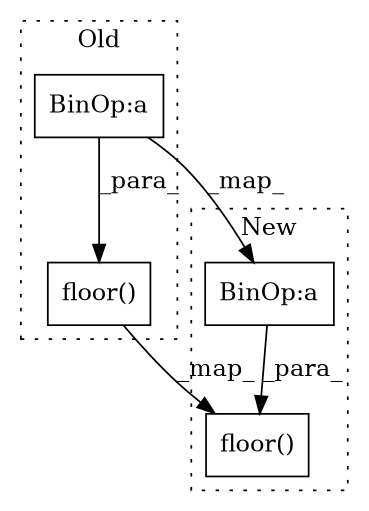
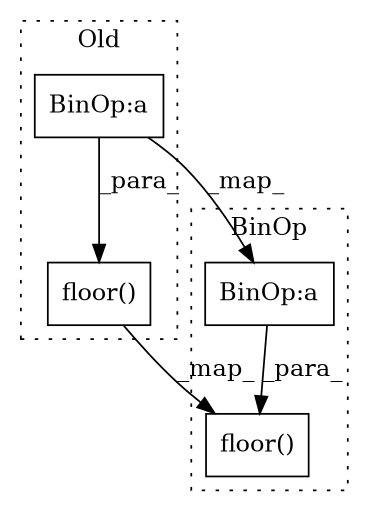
cluster "New": label "New" -> "BinOp"
